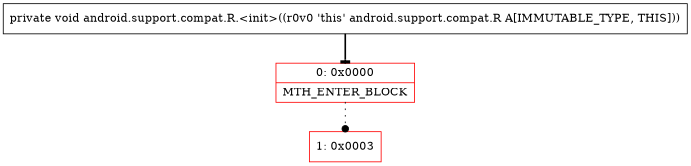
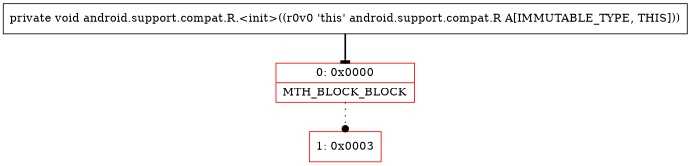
node "0: 0x0000": text "MTH_ENTER_BLOCK" -> "MTH_BLOCK_BLOCK"
